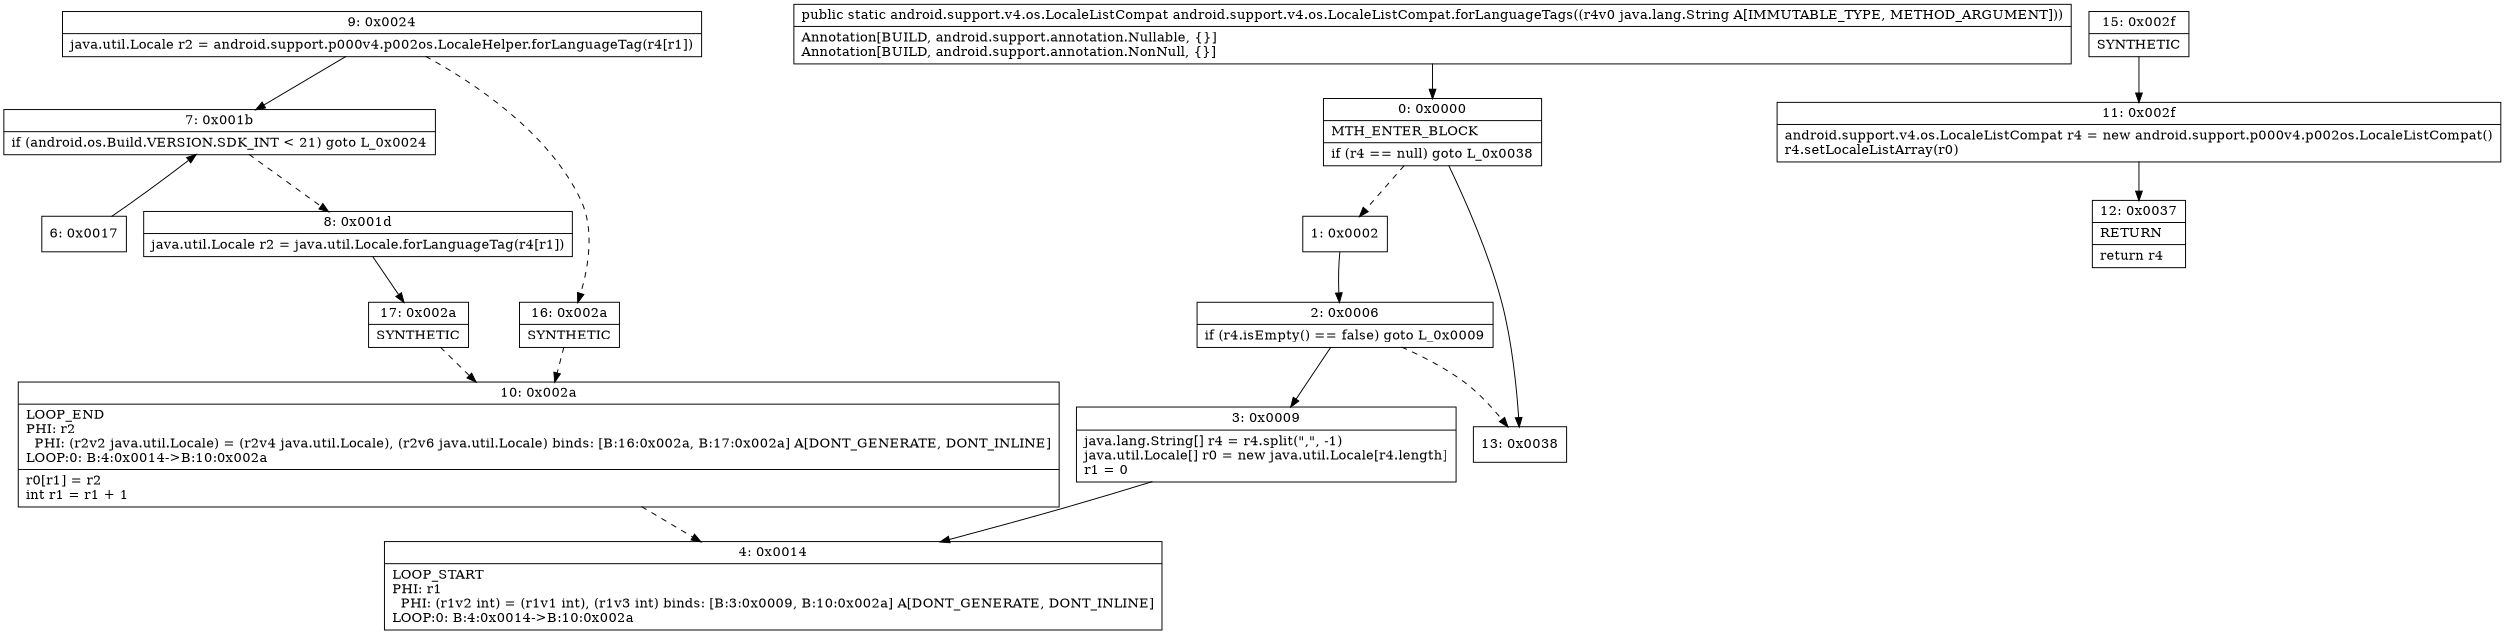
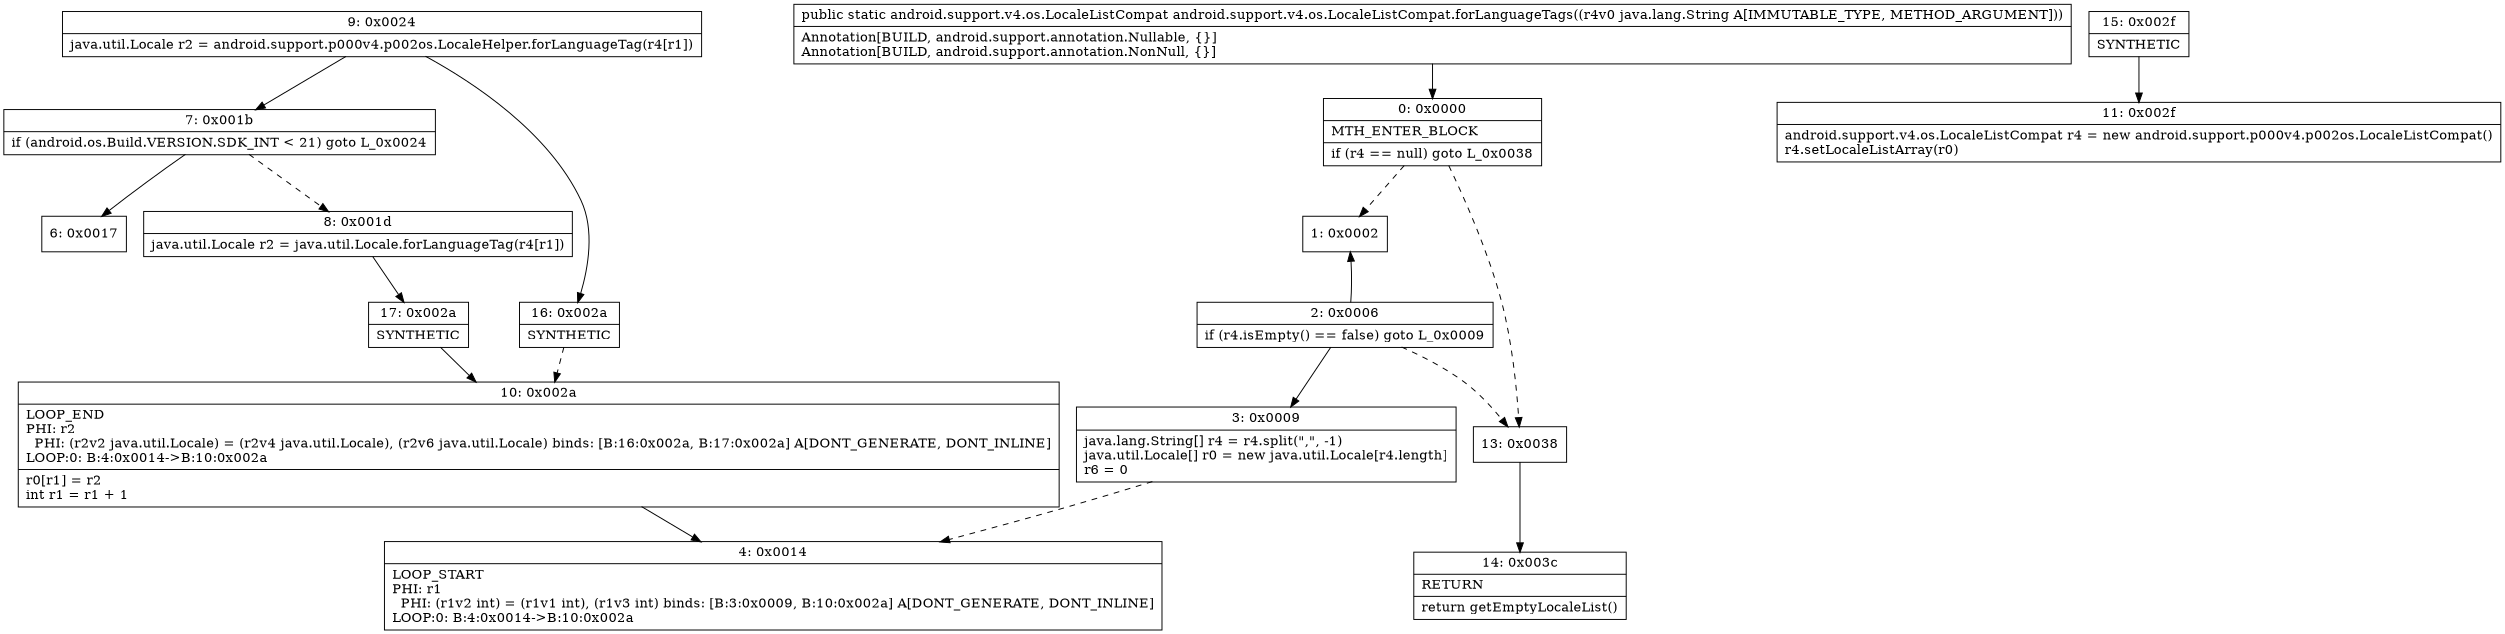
edge "9: 0x0024" -> "16: 0x002a": style dashed -> solid
edge "6: 0x0017" -> "7: 0x001b": reversed
node "12: 0x0037": removed
edge "1: 0x0002" -> "2: 0x0006": reversed
edge "0: 0x0000" -> "13: 0x0038": style solid -> dashed
edge "17: 0x002a" -> "10: 0x002a": style dashed -> solid
node "3: 0x0009": text "r1 = 0" -> "r6 = 0"
edge "3: 0x0009" -> "4: 0x0014": style solid -> dashed
edge "10: 0x002a" -> "4: 0x0014": style dashed -> solid
node "14: 0x003c": added
